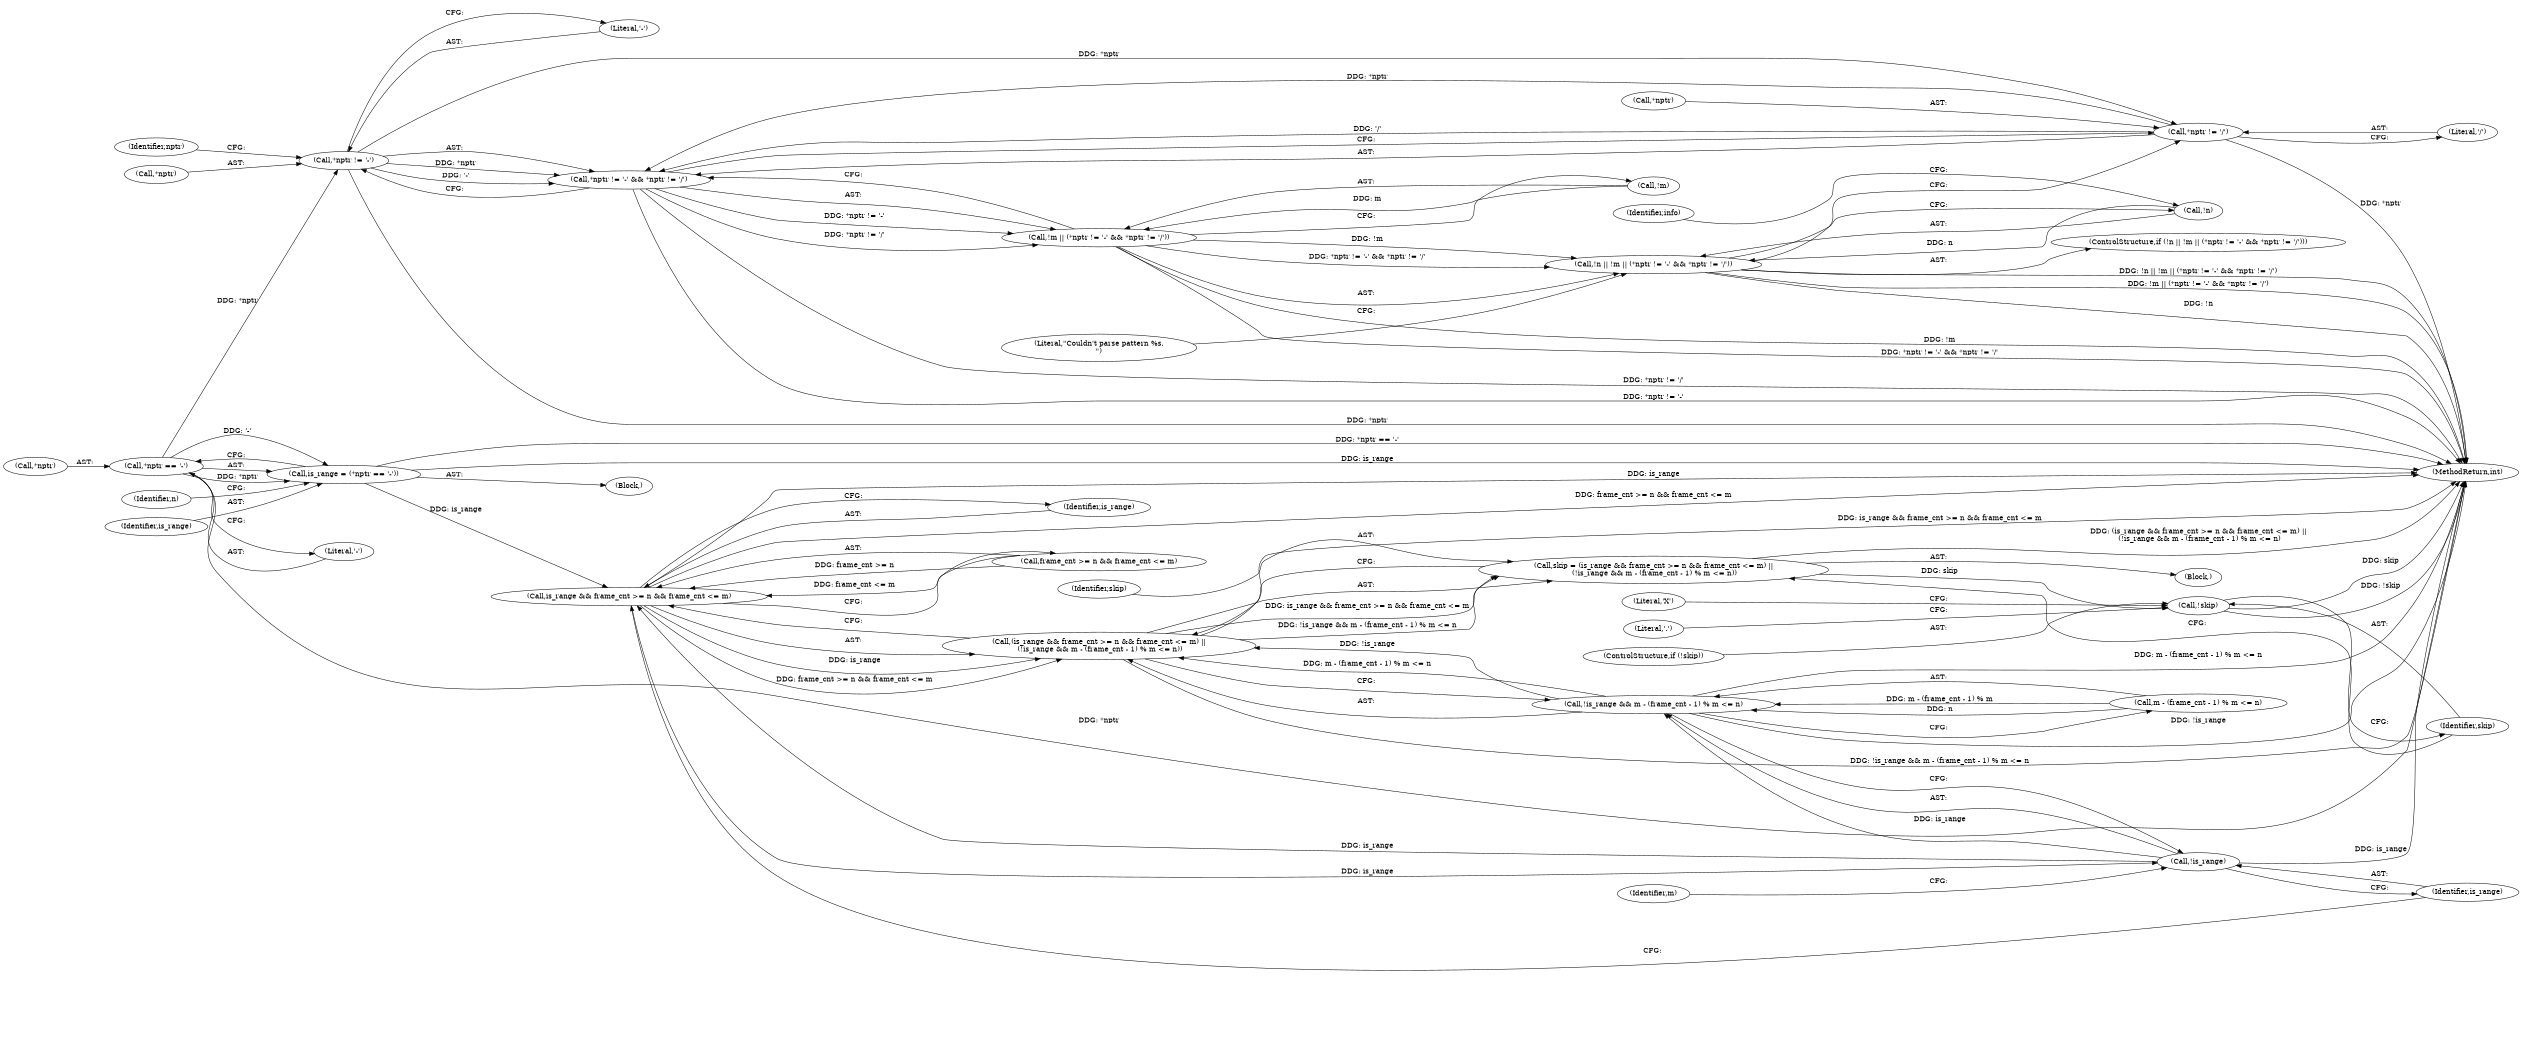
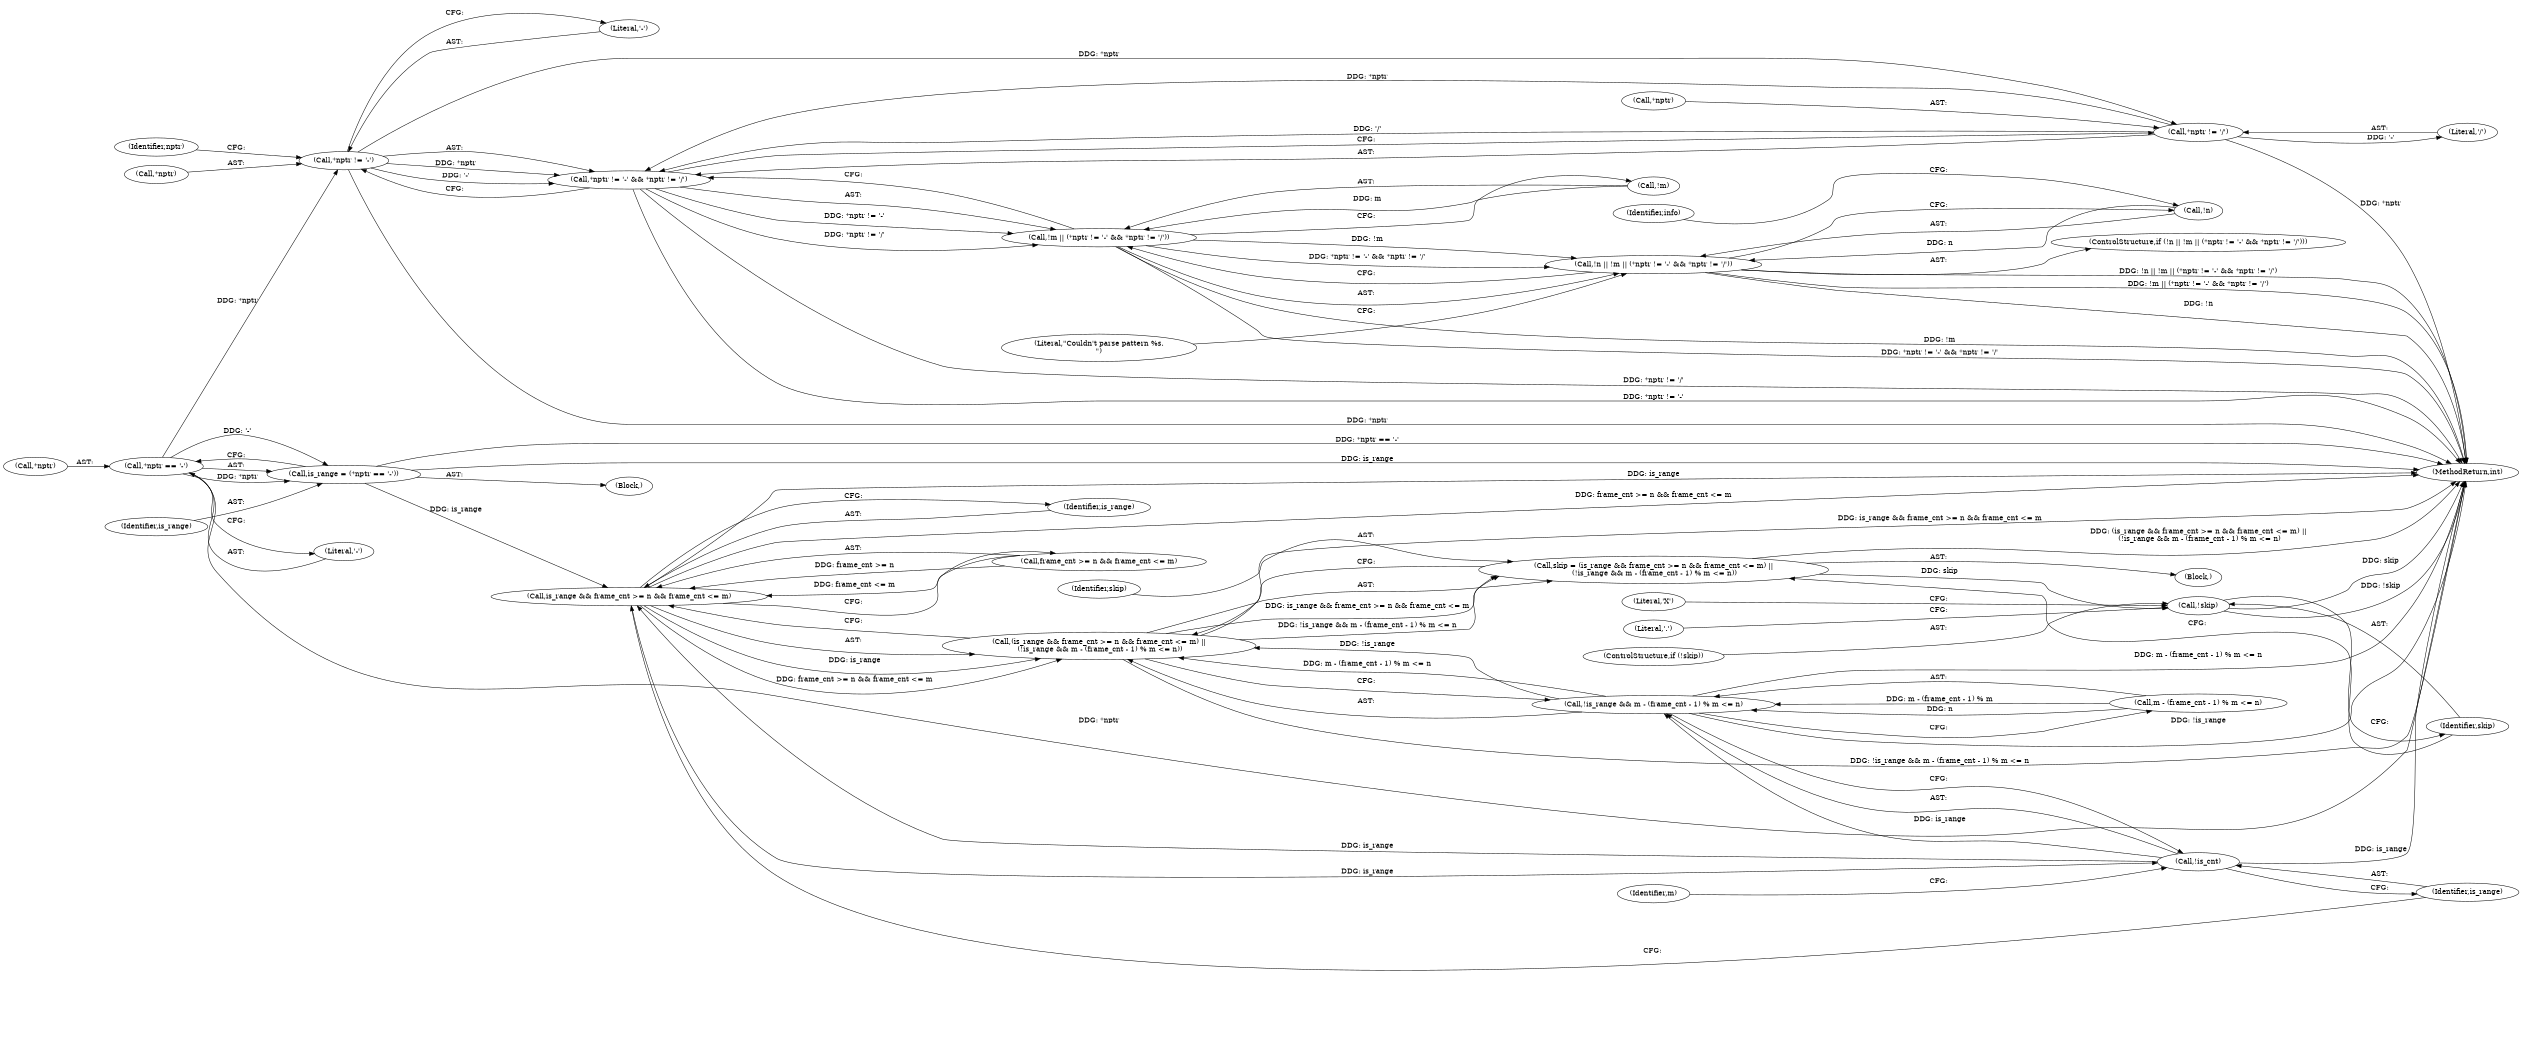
edge "(Call,*nptr != '/')" -> "(Literal,'/')": label "CFG: " -> "DDG: '-'"
edge "(Call,!n || !m || (*nptr != '-' && *nptr != '/'))" -> "(Call,*nptr != '/')": now "(Call,!n || !m || (*nptr != '-' && *nptr != '/'))" -> "(Call,!m || (*nptr != '-' && *nptr != '/'))"
node "(Identifier,n)": removed
node "(Call,!is_range)": label "(Call,!is_range)" -> "(Call,!is_cnt)"
